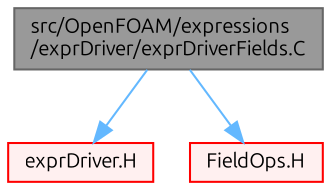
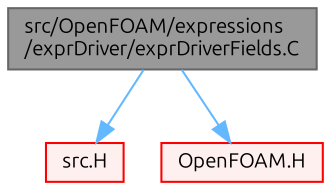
node "exprDriver.H": label "exprDriver.H" -> "src.H"
node "FieldOps.H": label "FieldOps.H" -> "OpenFOAM.H"
